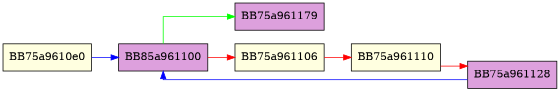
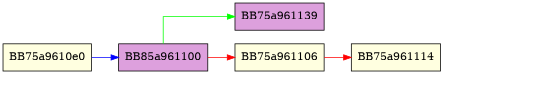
node "BB75a961179": label "BB75a961179" -> "BB75a961139"
node "BB75a961110": label "BB75a961110" -> "BB75a961114"
node "BB75a961128": removed
